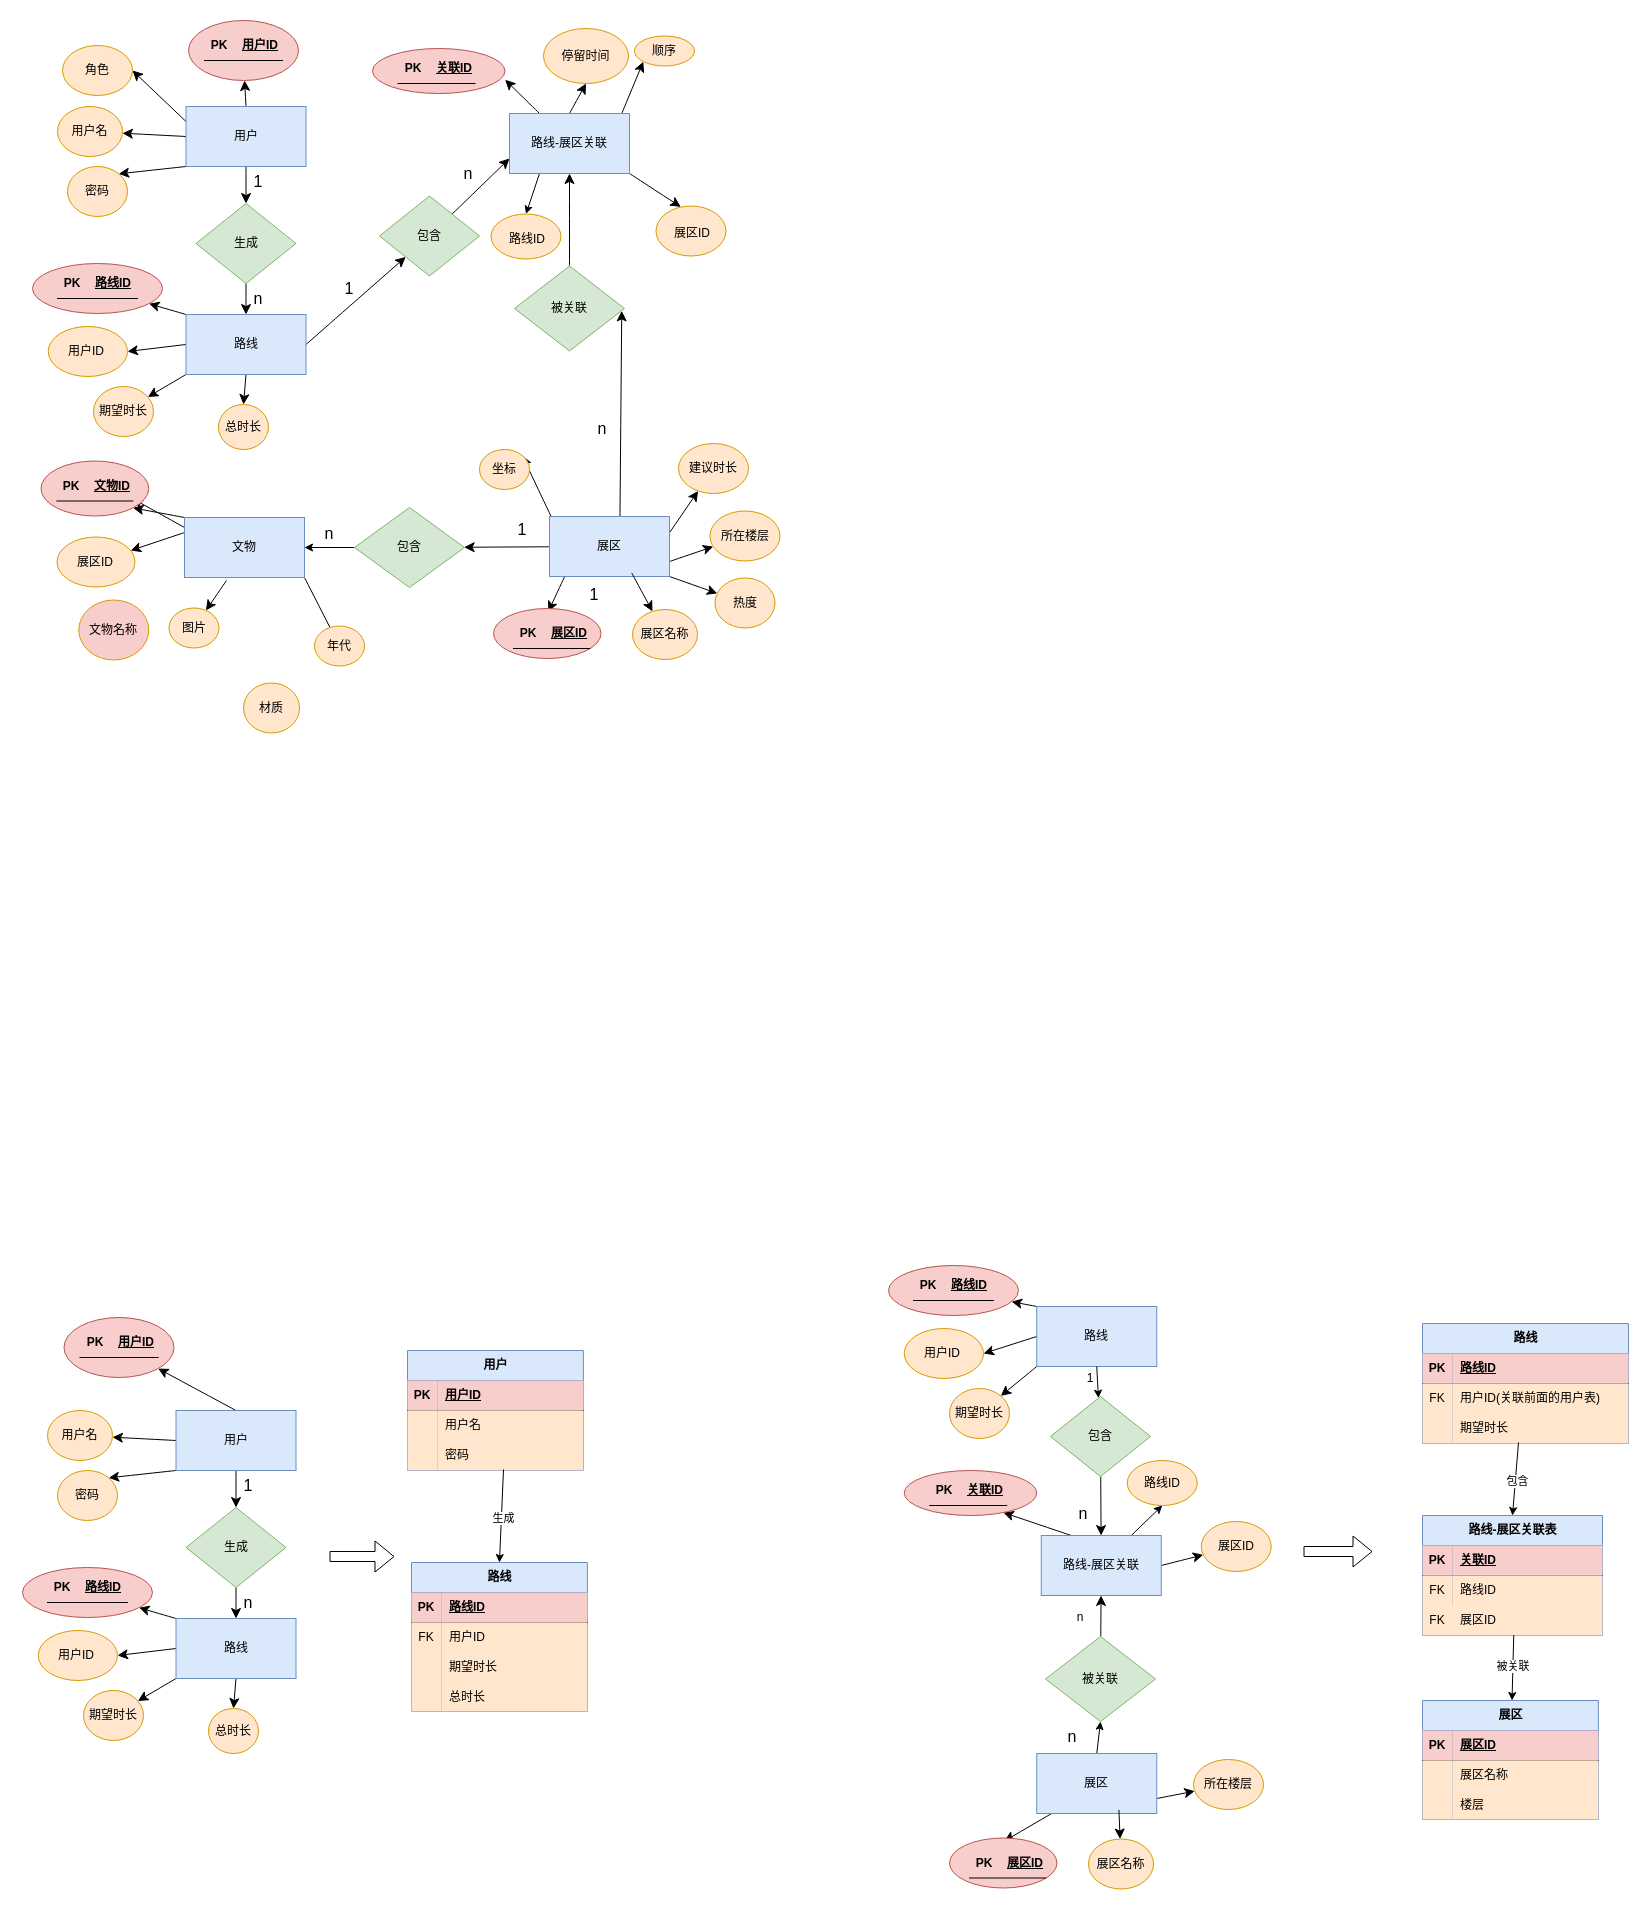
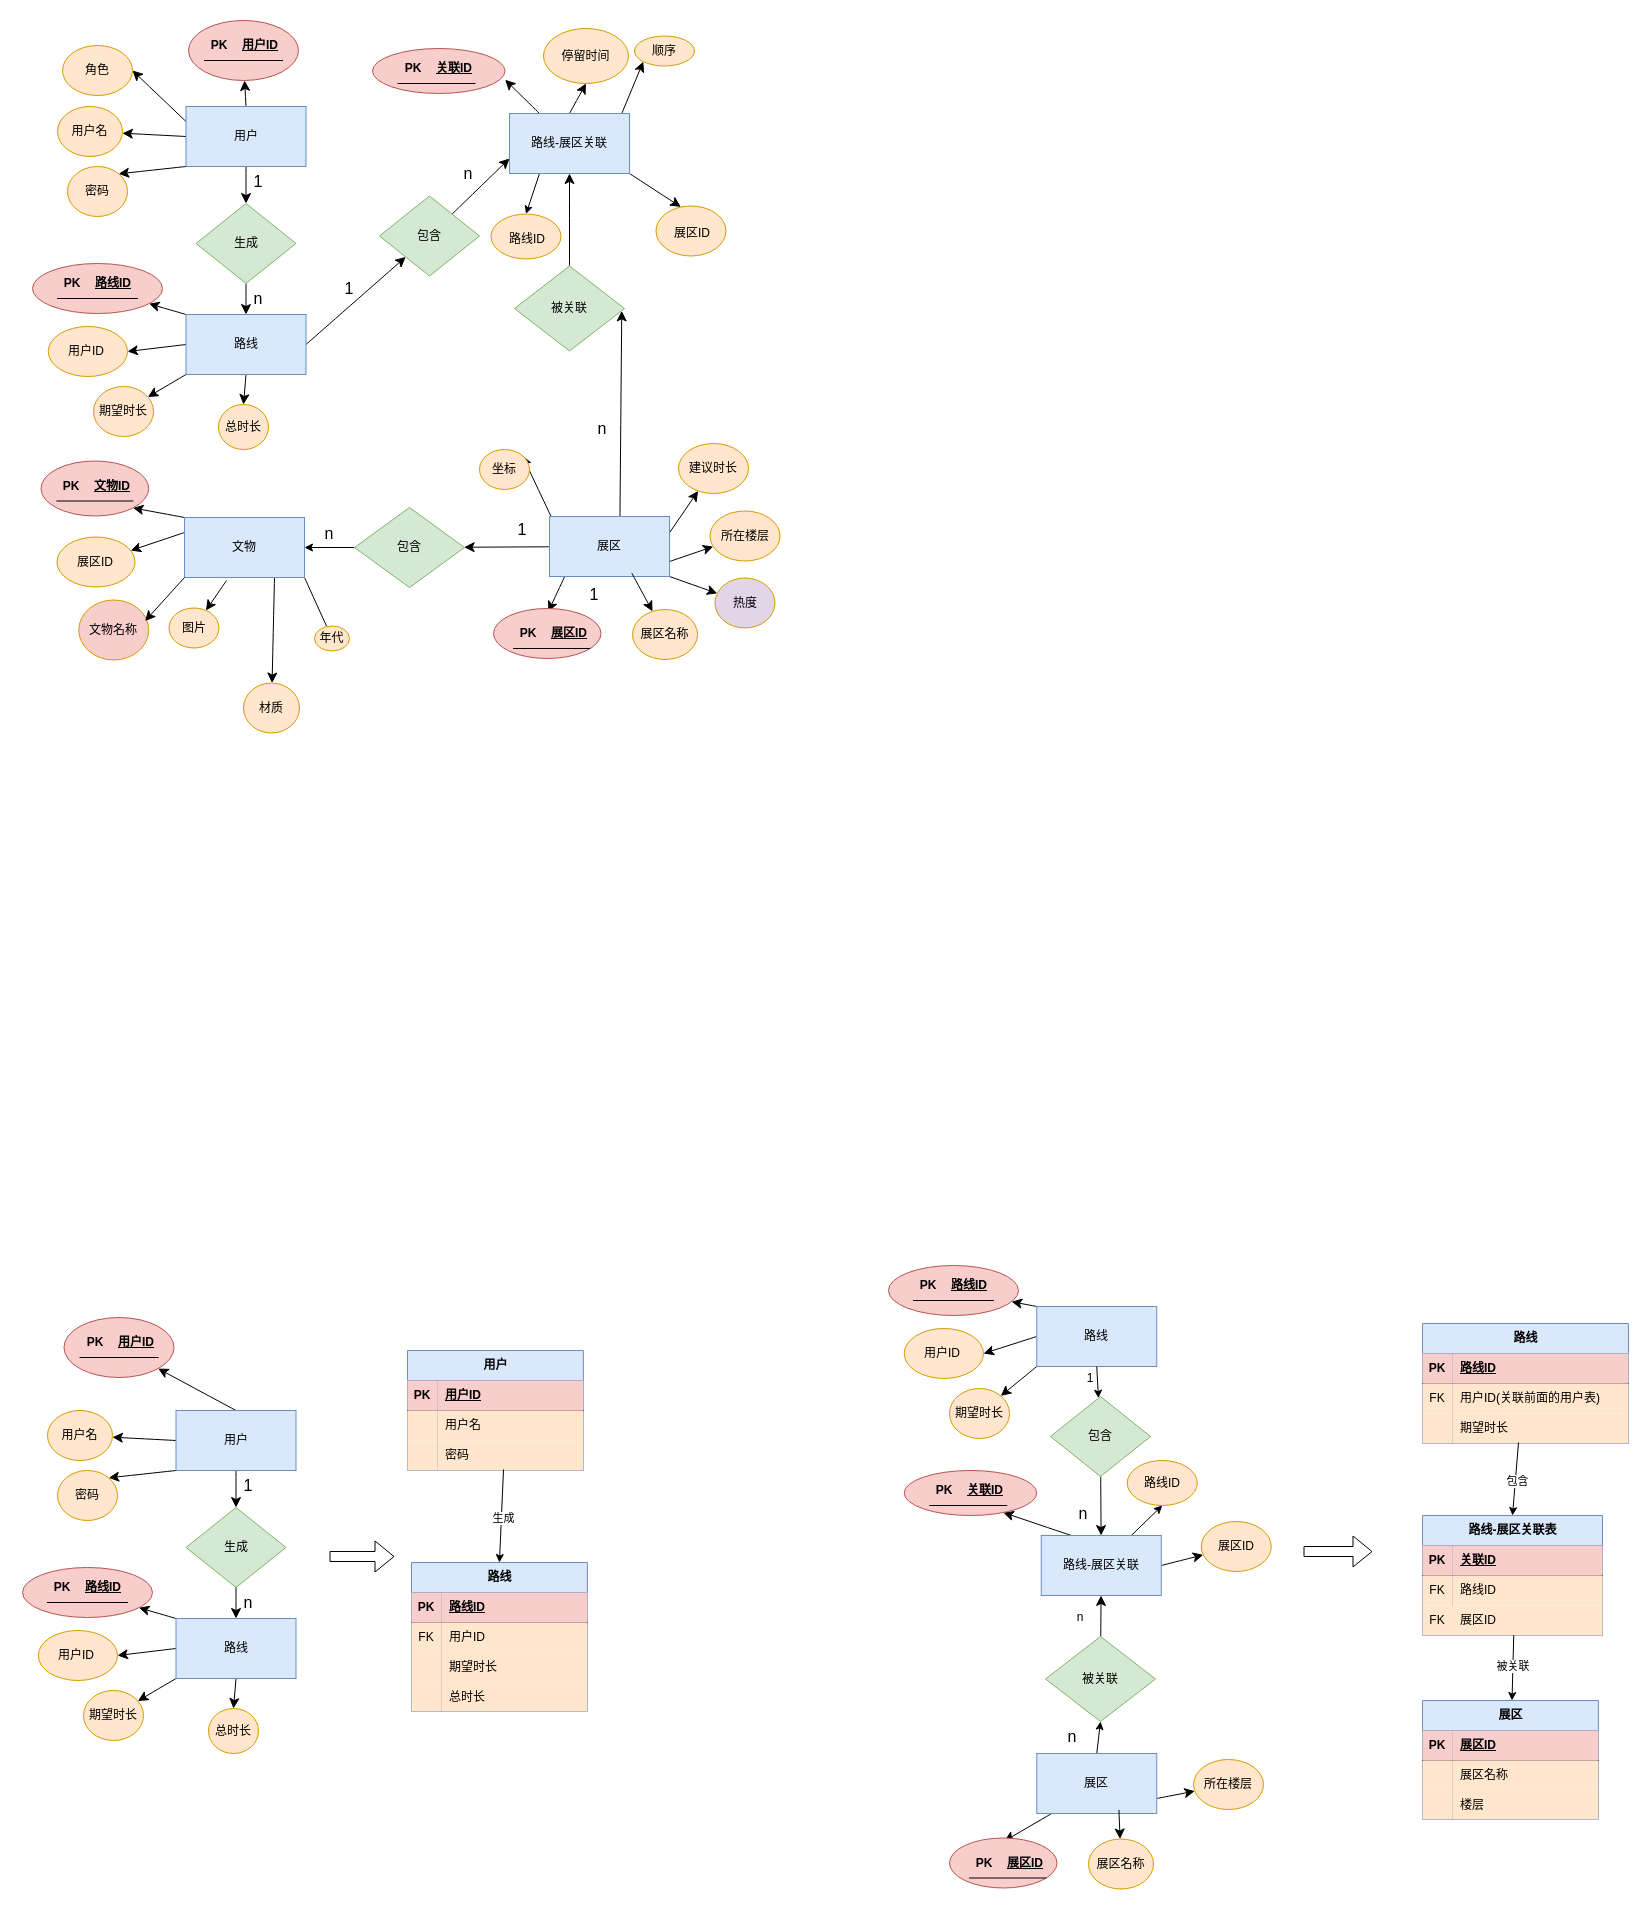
edge "文物" -> "文物ID": now "文物" -> "材质"
edge "文物" -> "文物名称": added
node "热度": fillcolor #ffe6cc -> #e1d5e7
node "年代": size 50x40 -> 35x25
